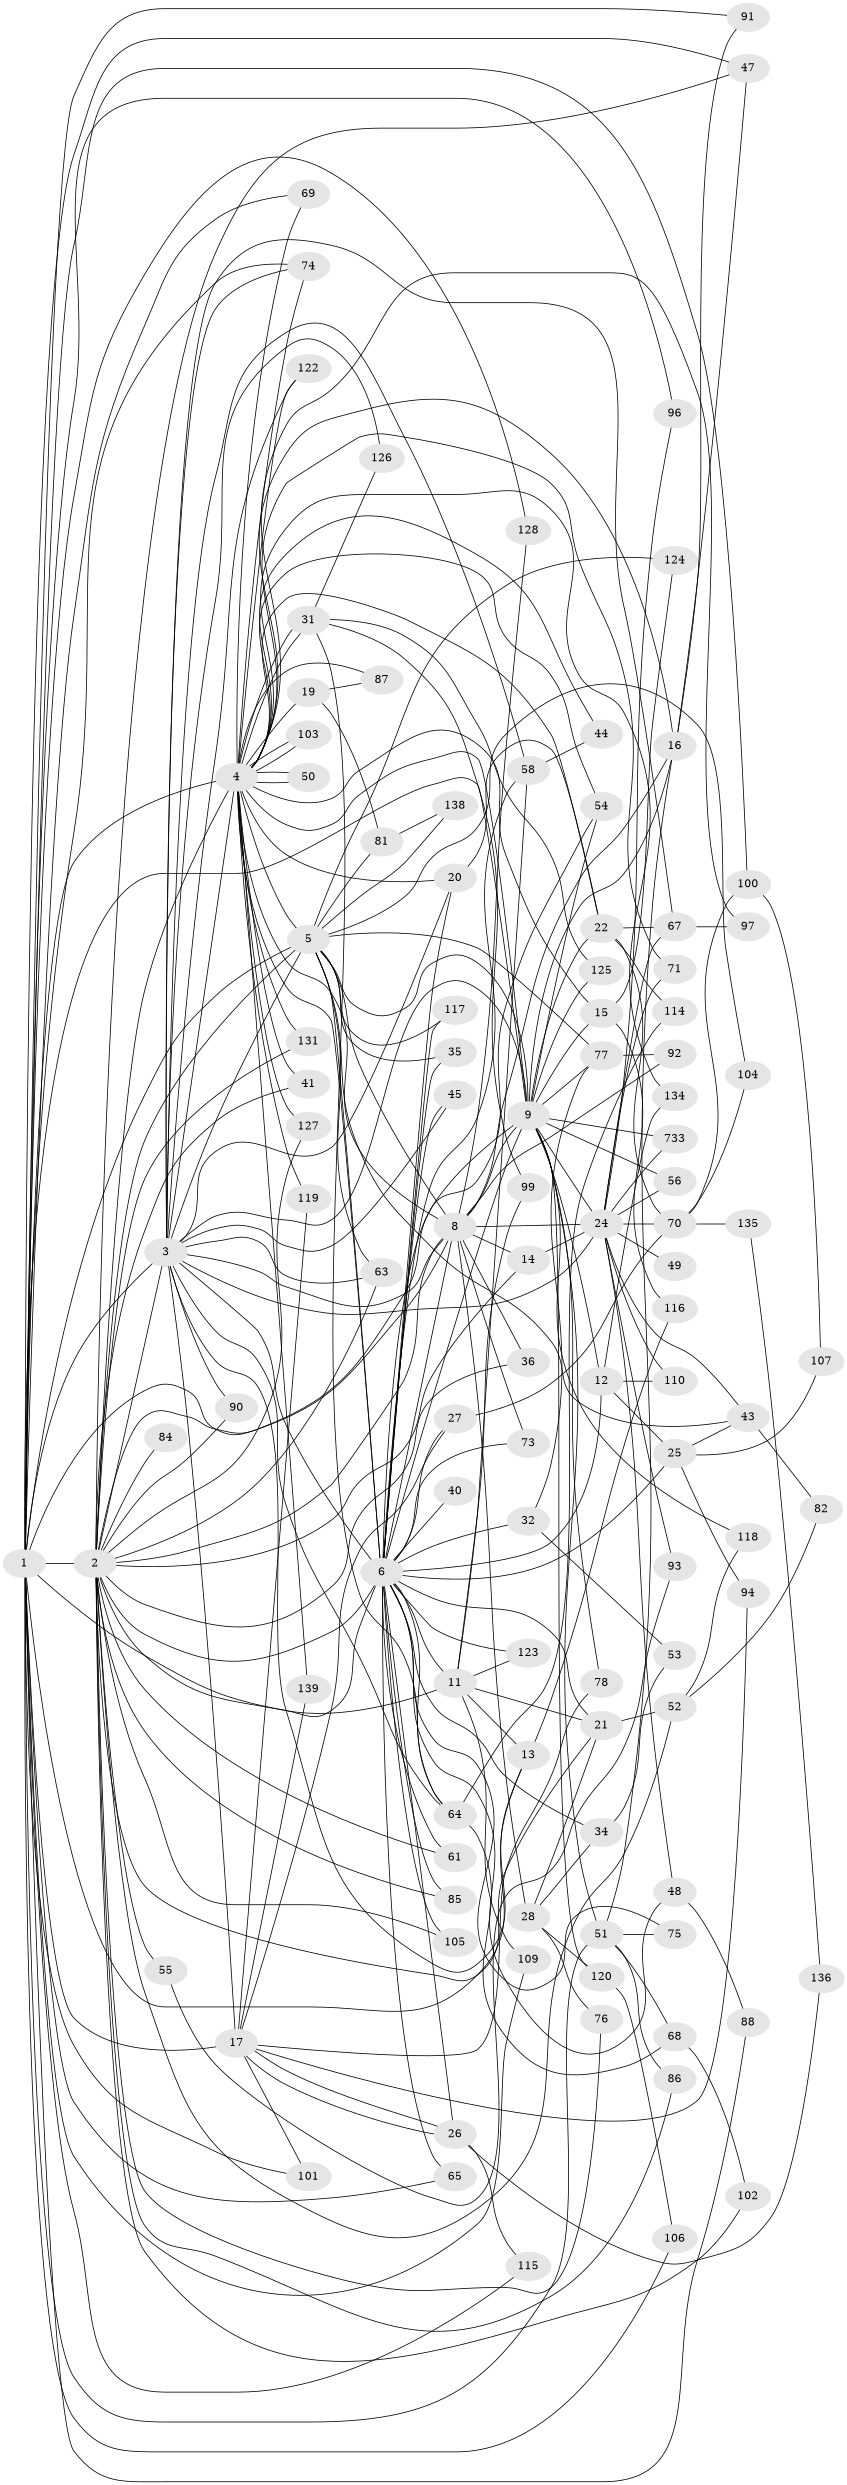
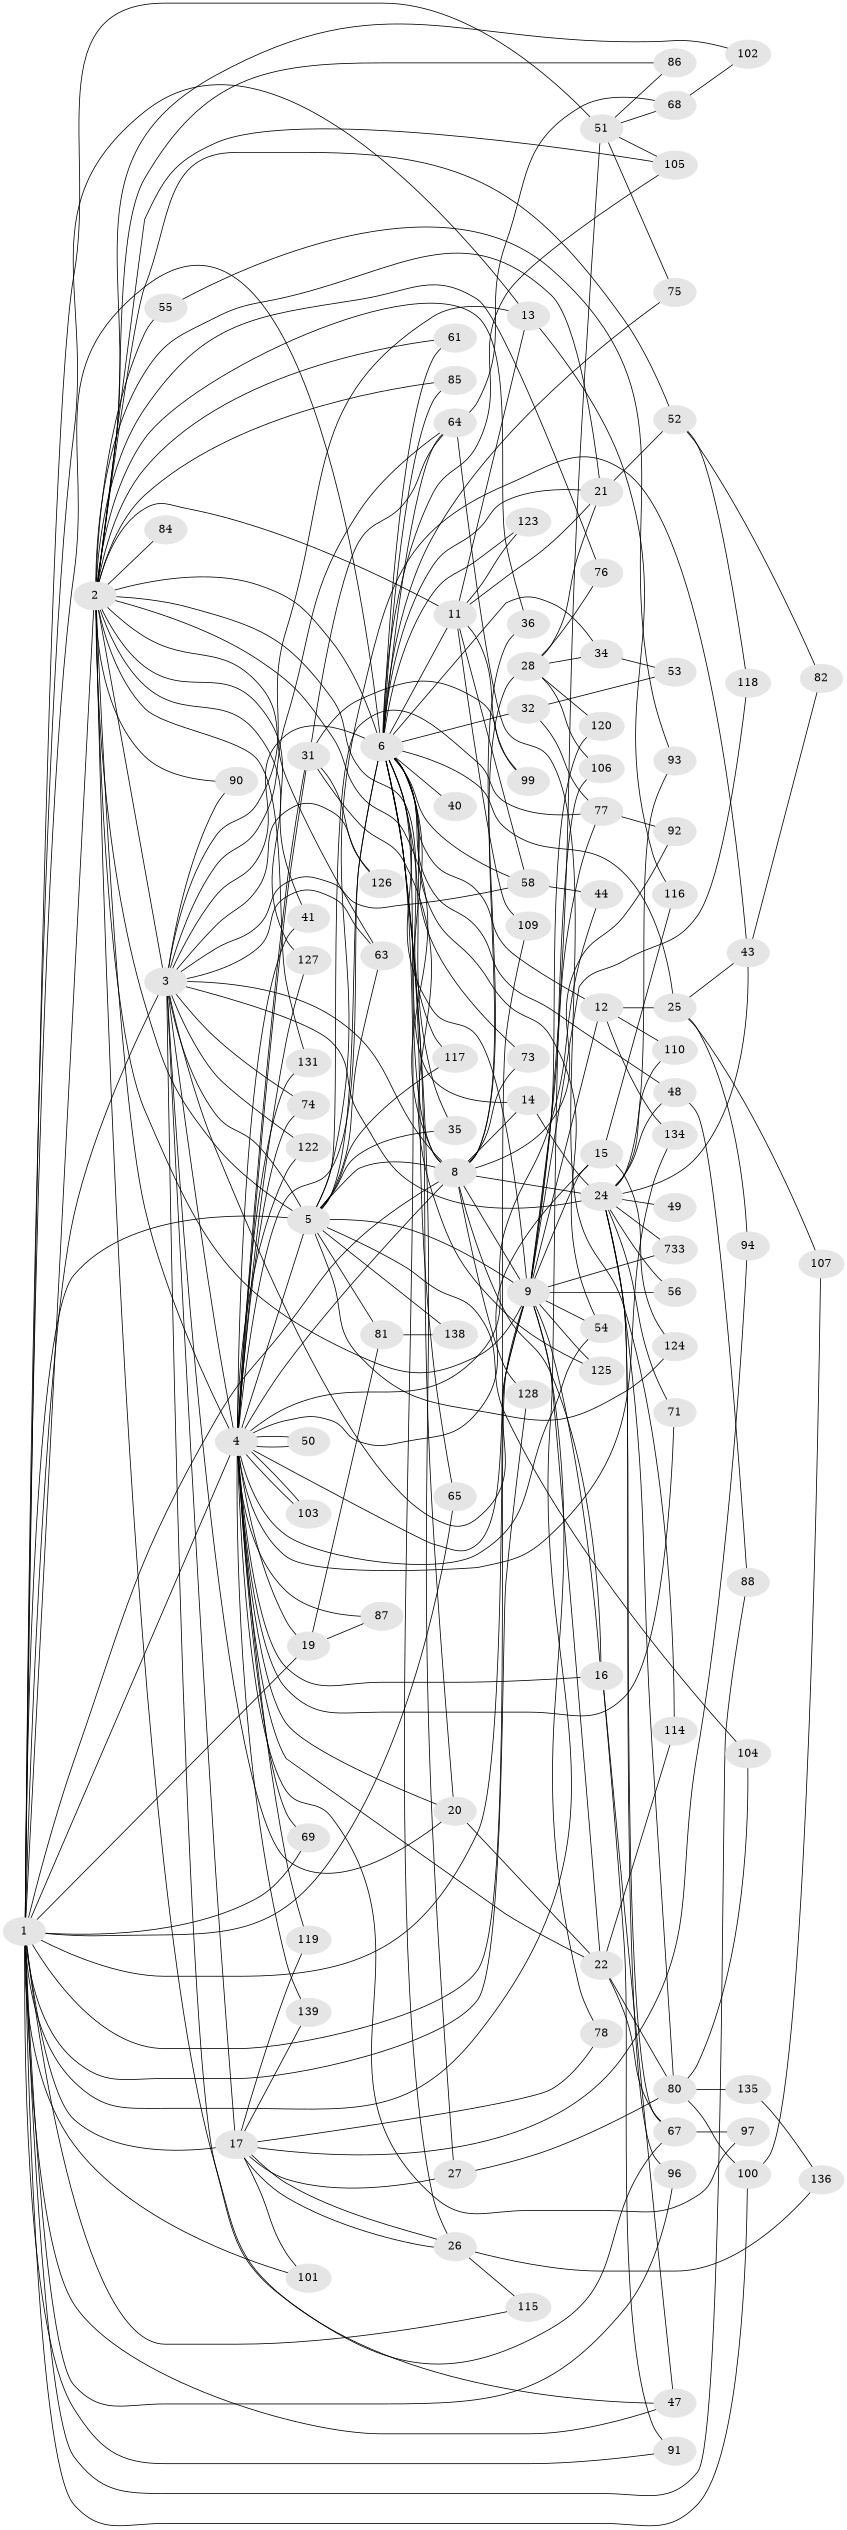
edge "74" -- "1": now "19" -- "1"
node "45": removed
edge "9" -- "24": removed
node "70": label "70" -> "80"
edge "16" -- "51": now "105" -- "51"
edge "120" -- "106": now "28" -- "106"
